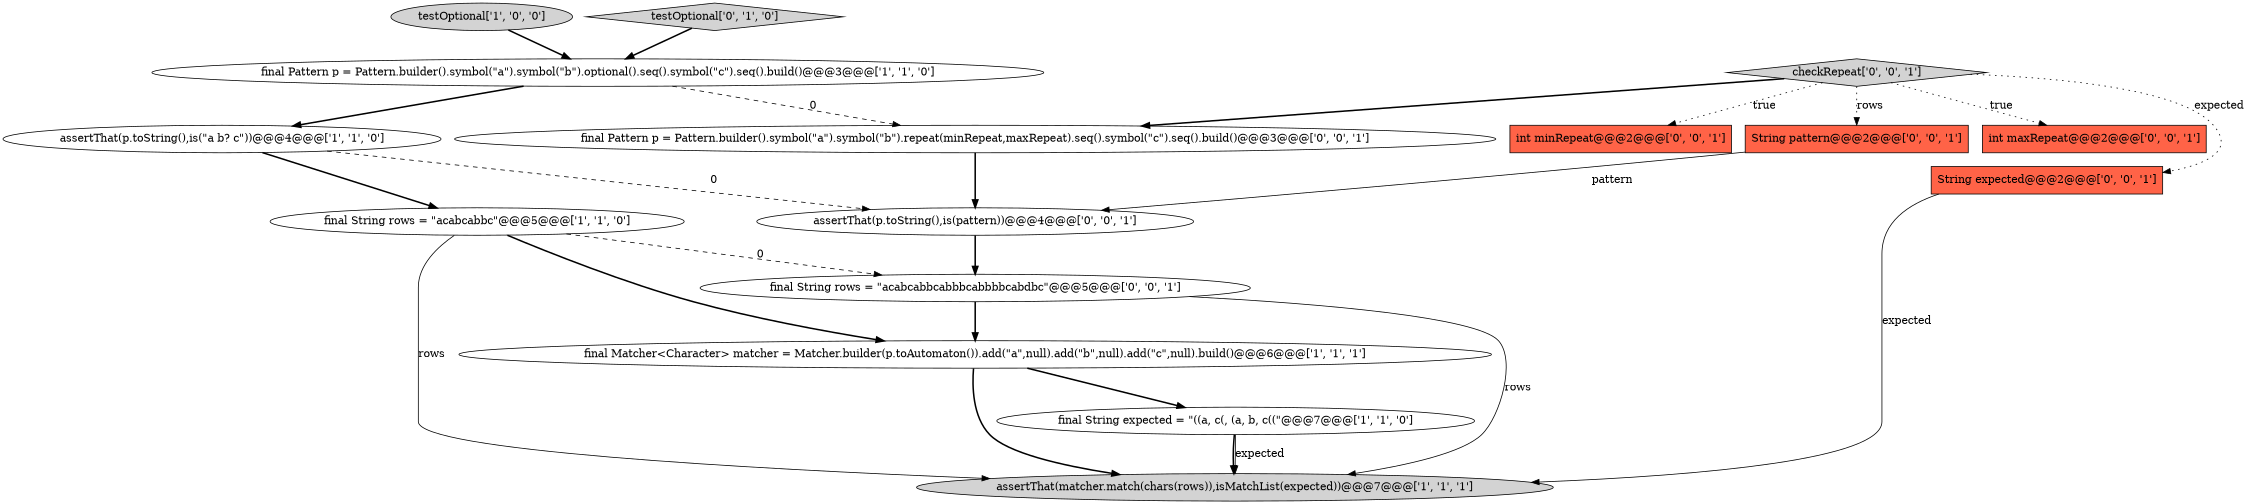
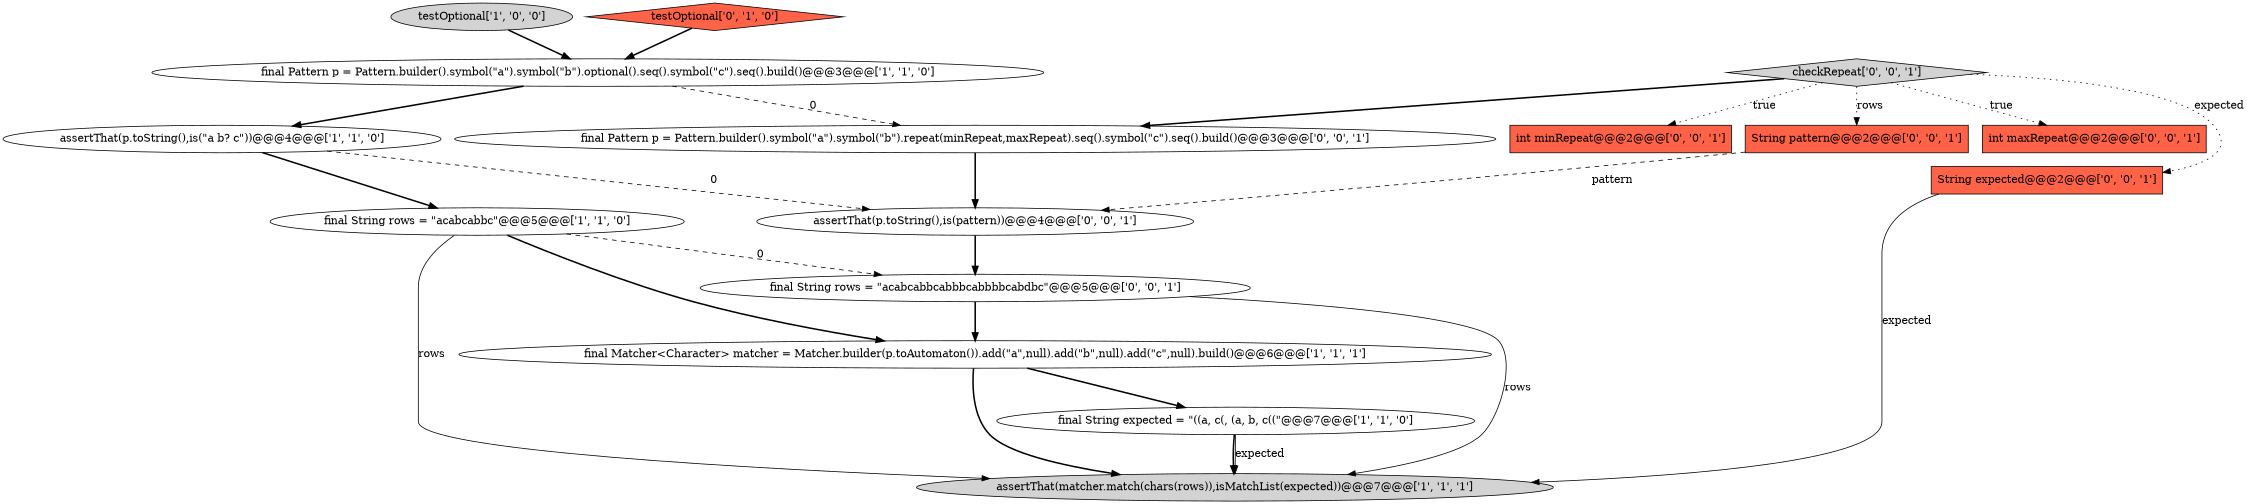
node "testOptional['0', '1', '0']": fillcolor lightgray -> tomato
edge "String pattern@@@2@@@['0', '0', '1']" -> "assertThat(p.toString(),is(pattern))@@@4@@@['0', '0', '1']": style solid -> dashed
